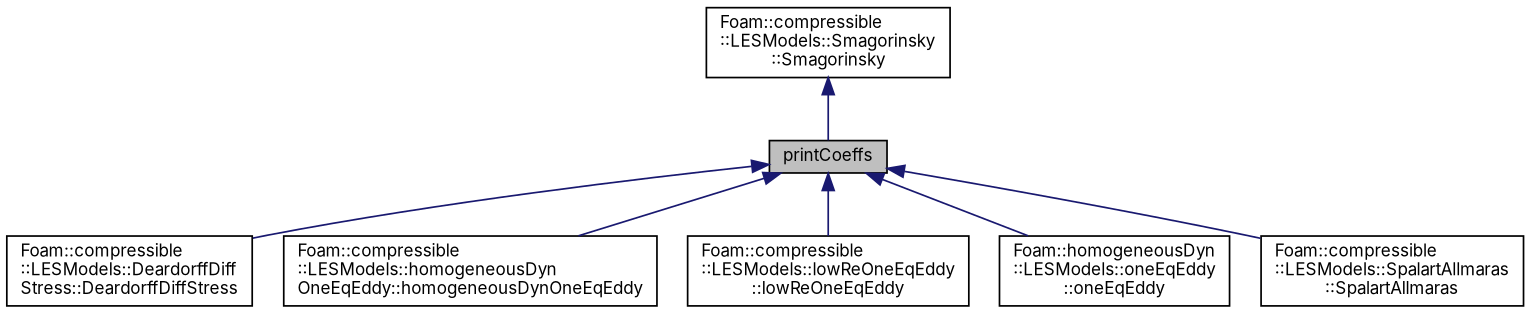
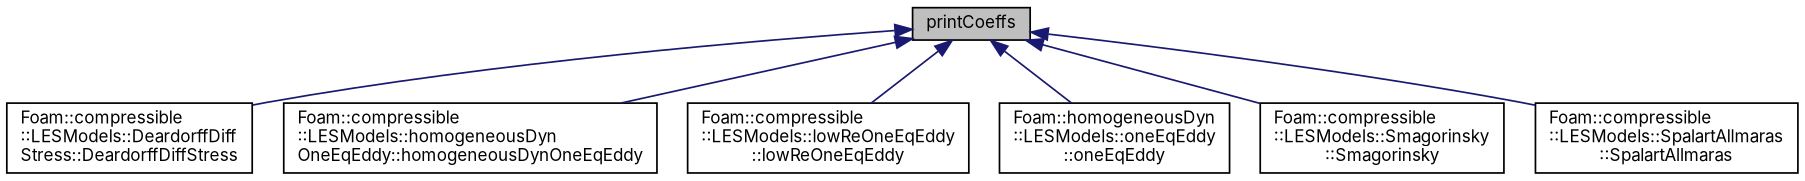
edge "printCoeffs" -> "Foam::compressible ::LESModels::Smagorinsky ::Smagorinsky": reversed
